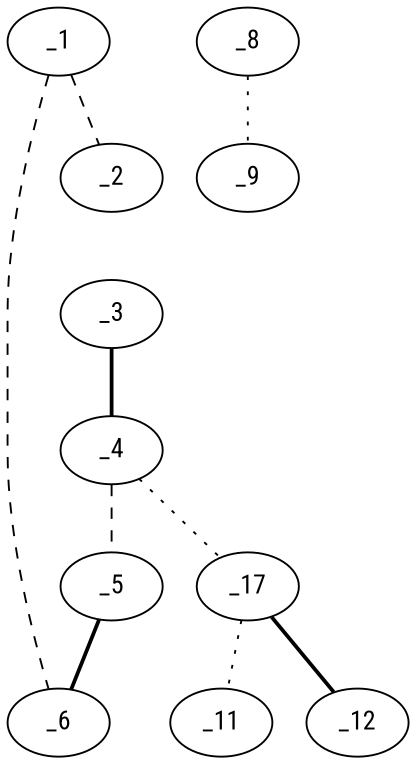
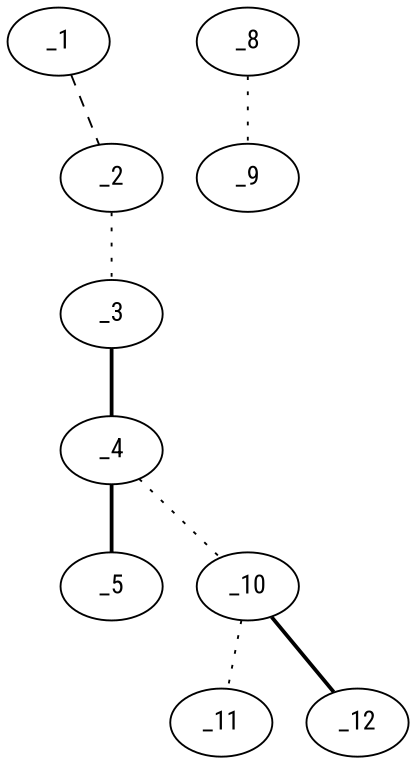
edge "_2" -- "_3": added
edge "_4" -- "_5": style dashed -> bold
node "_17": label "_17" -> "_10"
node "_6": removed
